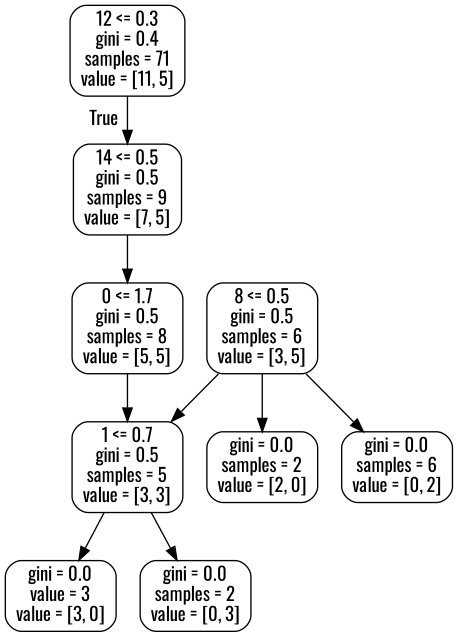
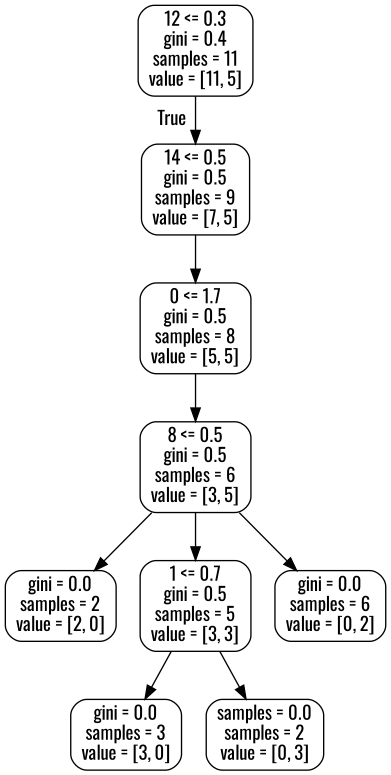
node "12 <= 0.3 gini = 0.4 samples = 71 value = [11, 5]": label "12 <= 0.3 gini = 0.4 samples = 71 value = [11, 5]" -> "12 <= 0.3 gini = 0.4 samples = 11 value = [11, 5]"
edge "0 <= 1.7 gini = 0.5 samples = 8 value = [5, 5]" -> "1 <= 0.7 gini = 0.5 samples = 5 value = [3, 3]": now "0 <= 1.7 gini = 0.5 samples = 8 value = [5, 5]" -> "8 <= 0.5 gini = 0.5 samples = 6 value = [3, 5]"
node "gini = 0.0 value = 3 value = [3, 0]": label "gini = 0.0 value = 3 value = [3, 0]" -> "gini = 0.0 samples = 3 value = [3, 0]"
node "gini = 0.0 samples = 2 value = [0, 3]": label "gini = 0.0 samples = 2 value = [0, 3]" -> "samples = 0.0 samples = 2 value = [0, 3]"
